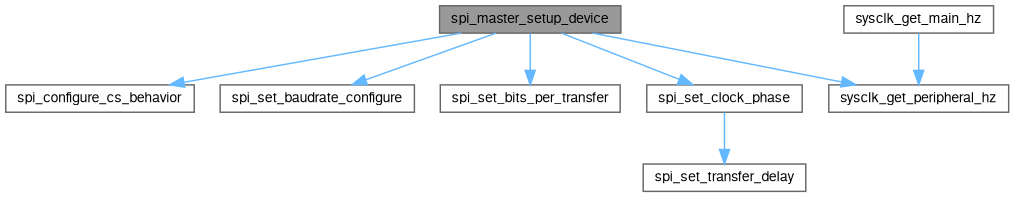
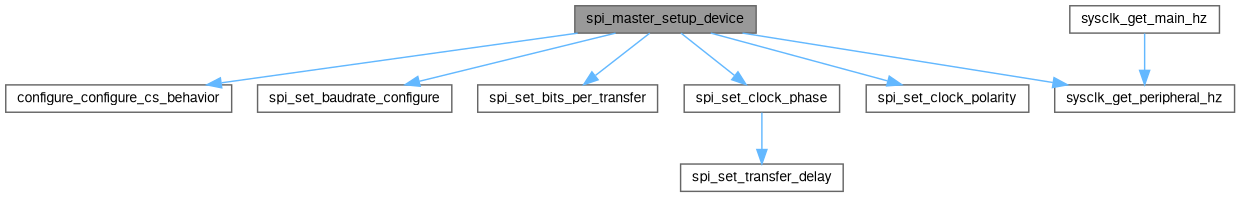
node "spi_configure_cs_behavior": label "spi_configure_cs_behavior" -> "configure_configure_cs_behavior"
node "spi_set_clock_polarity": added
